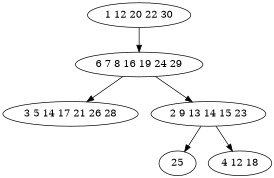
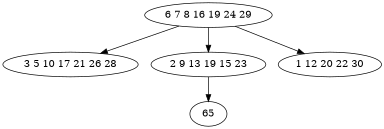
edge "1 12 20 22 30" -> "6 7 8 16 19 24 29": reversed
node "3 5 14 17 21 26 28": label "3 5 14 17 21 26 28" -> "3 5 10 17 21 26 28"
node "2 9 13 14 15 23": label "2 9 13 14 15 23" -> "2 9 13 19 15 23"
node "25": label "25" -> "65"
node "4 12 18": removed
